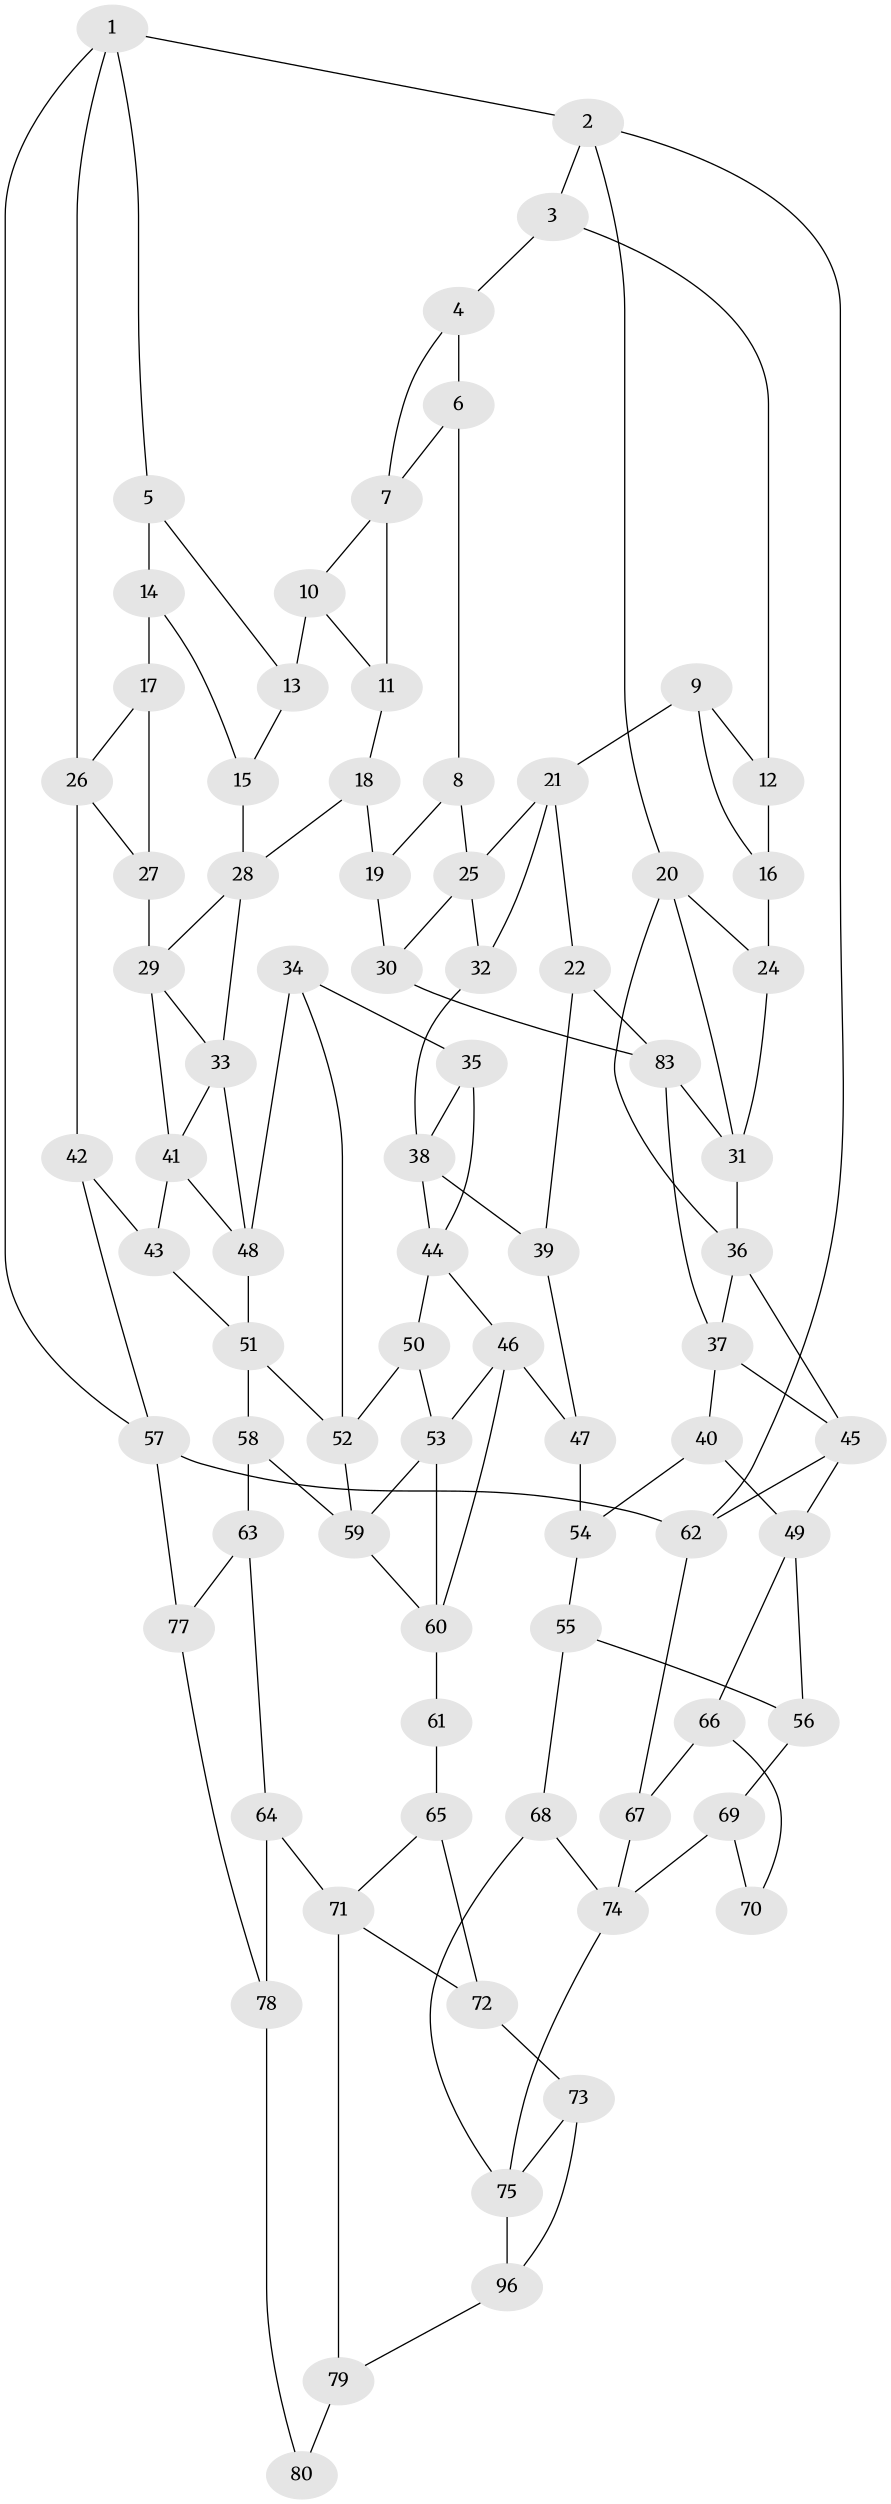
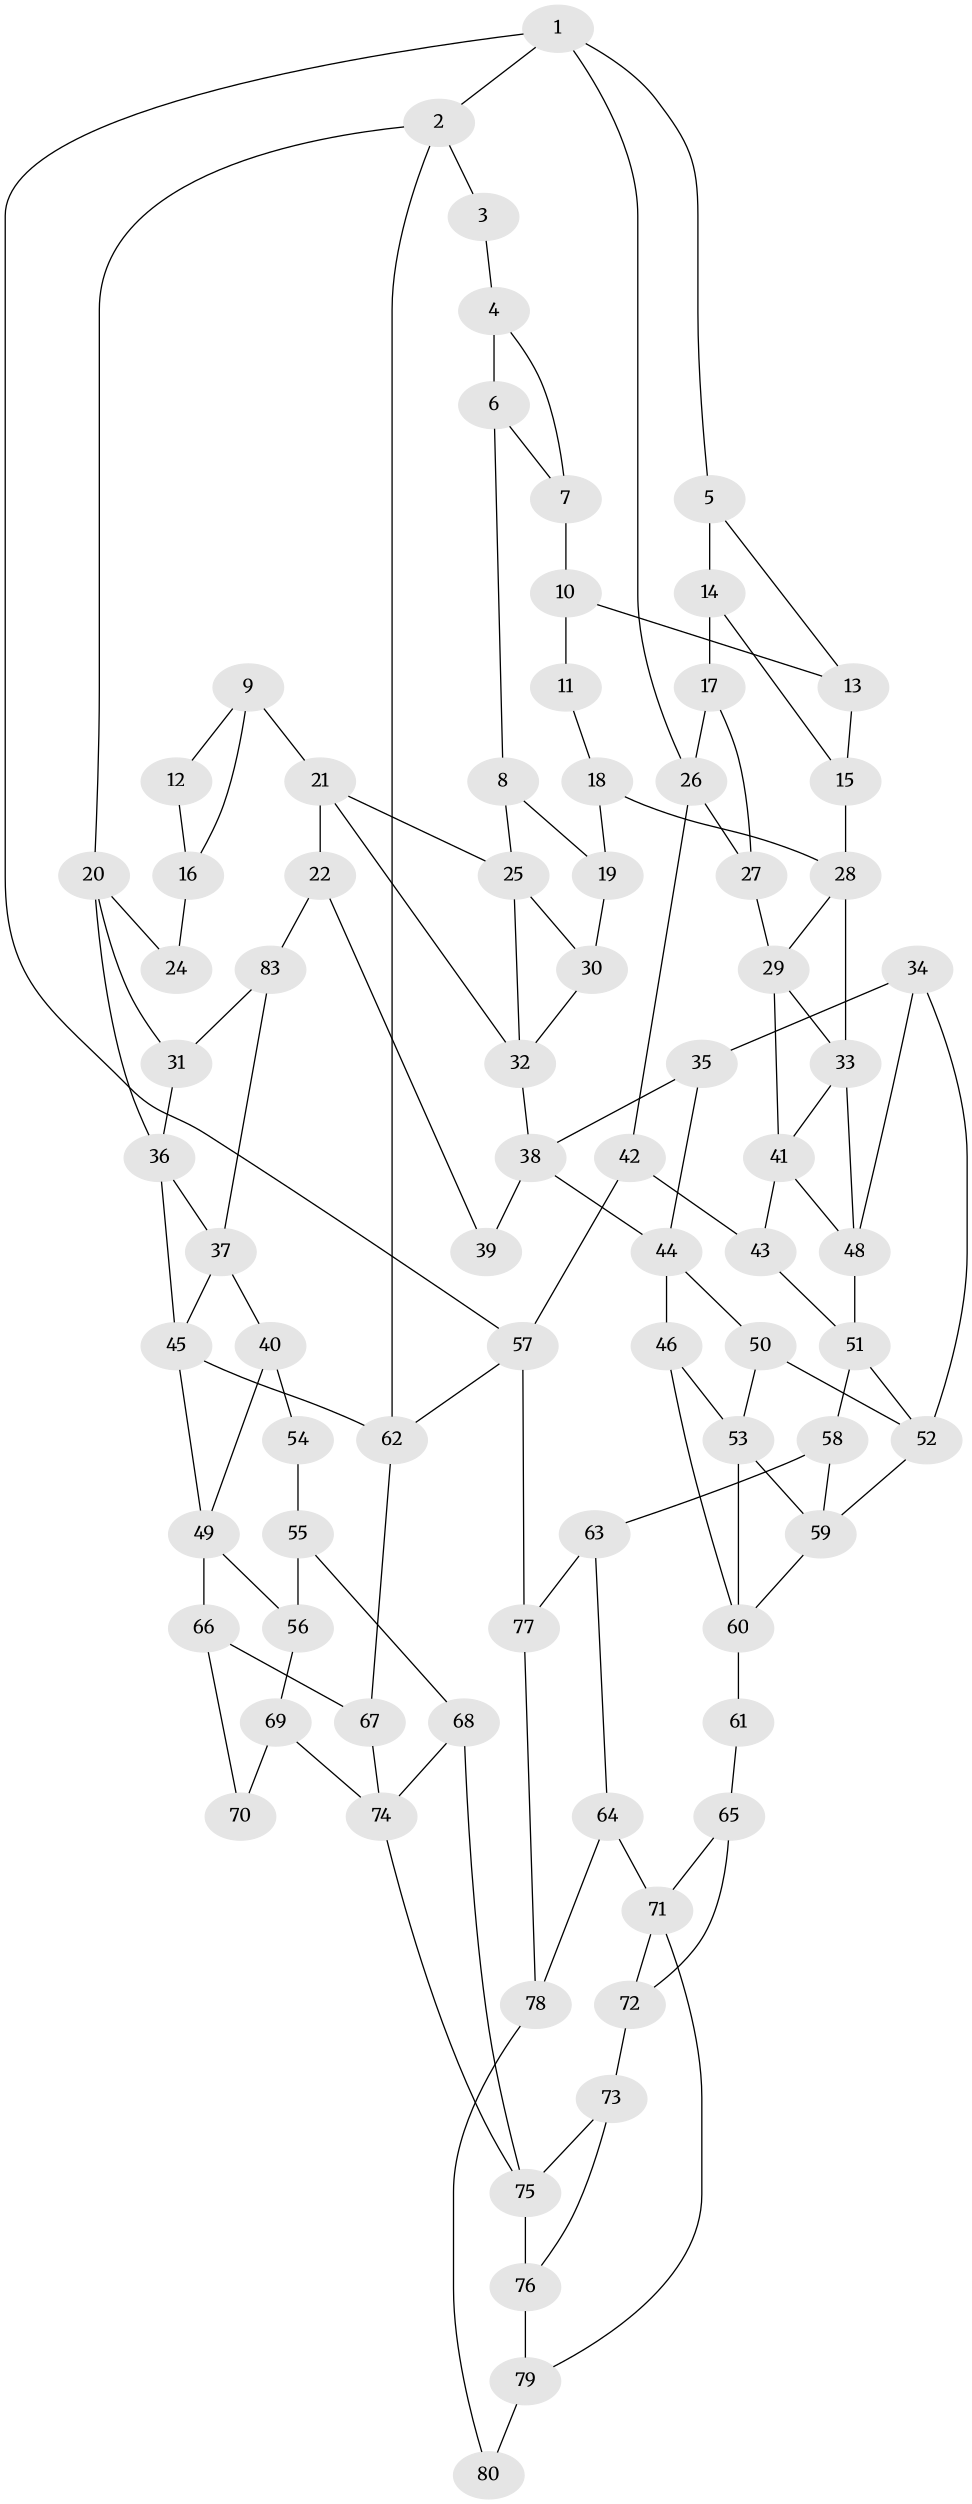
edge "3" -- "12": removed
edge "7" -- "11": removed
edge "30" -- "83": now "30" -- "32"
edge "24" -- "31": removed
node "47": removed
node "96": label "96" -> "76"
